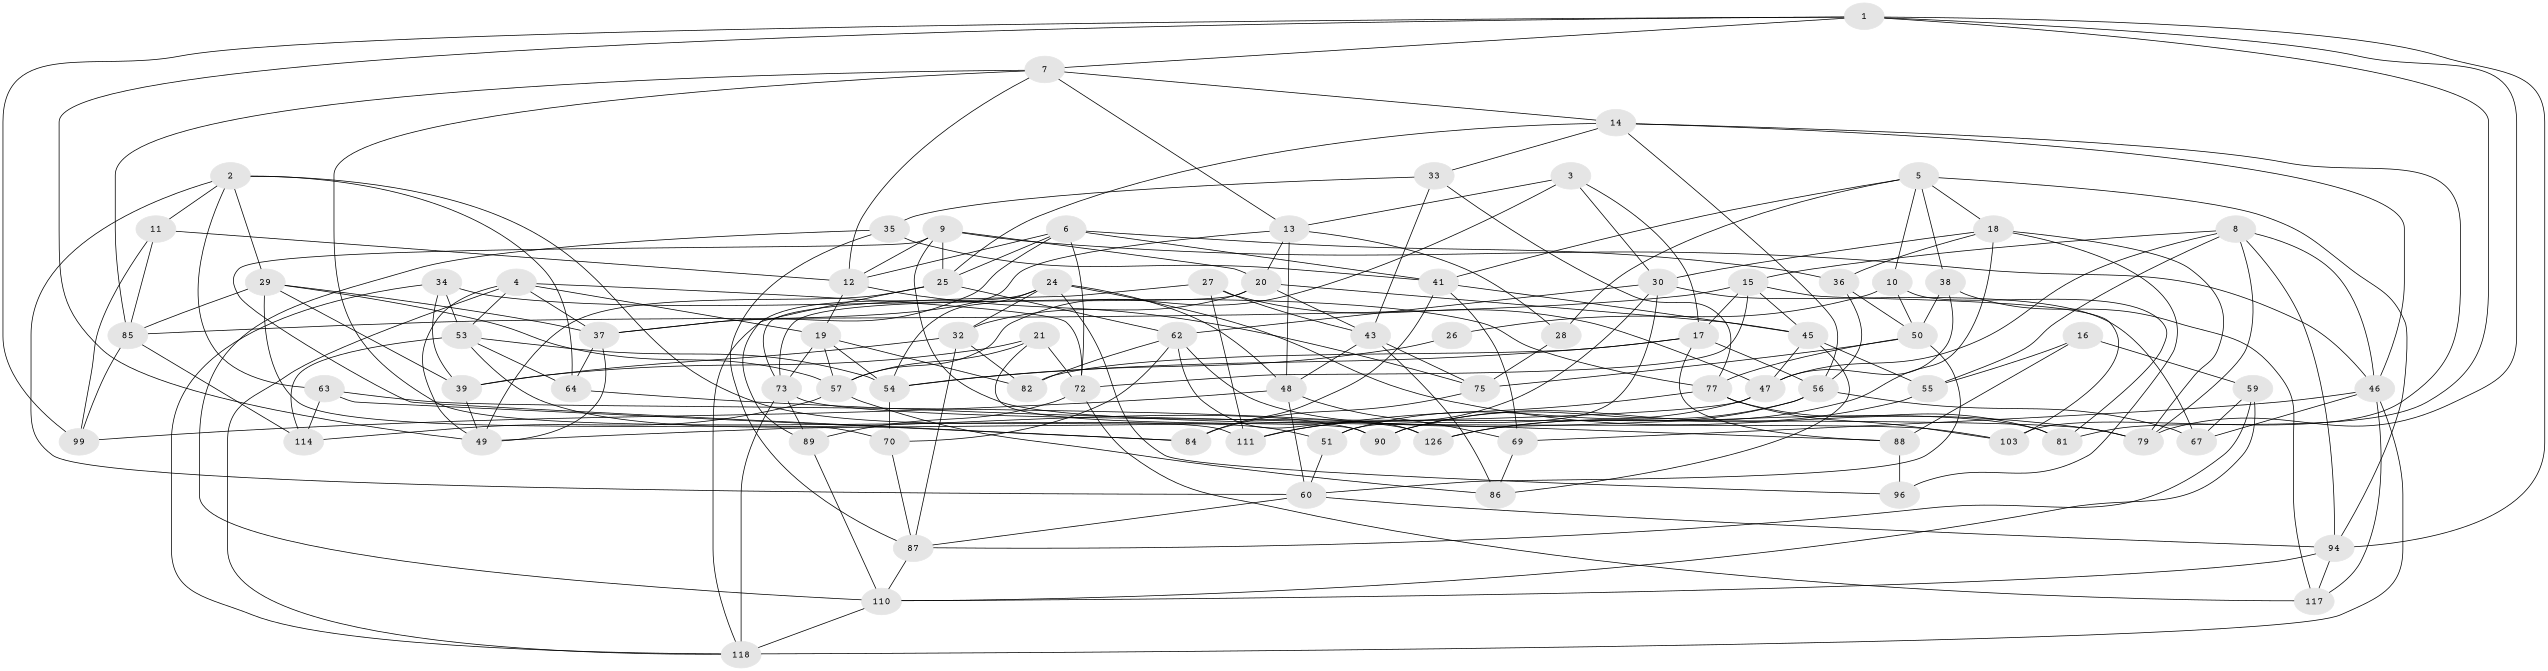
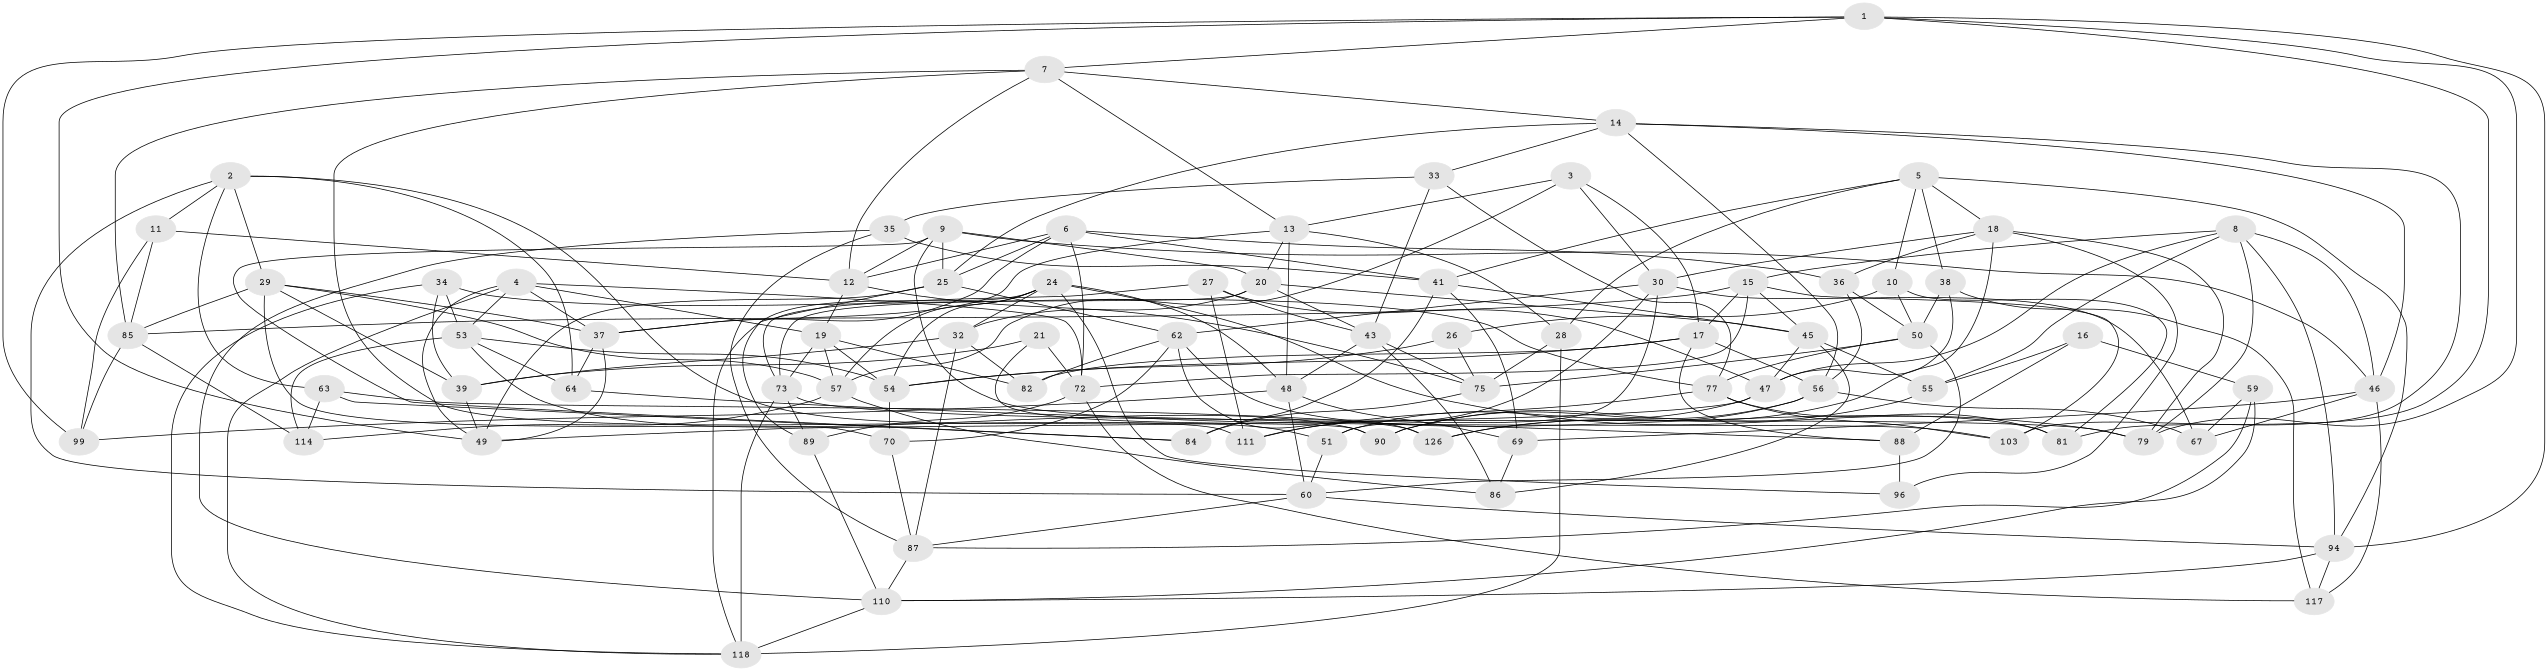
edge "21" -- "57": now "24" -- "57"
edge "26" -- "75": added
edge "46" -- "118": now "28" -- "118"
